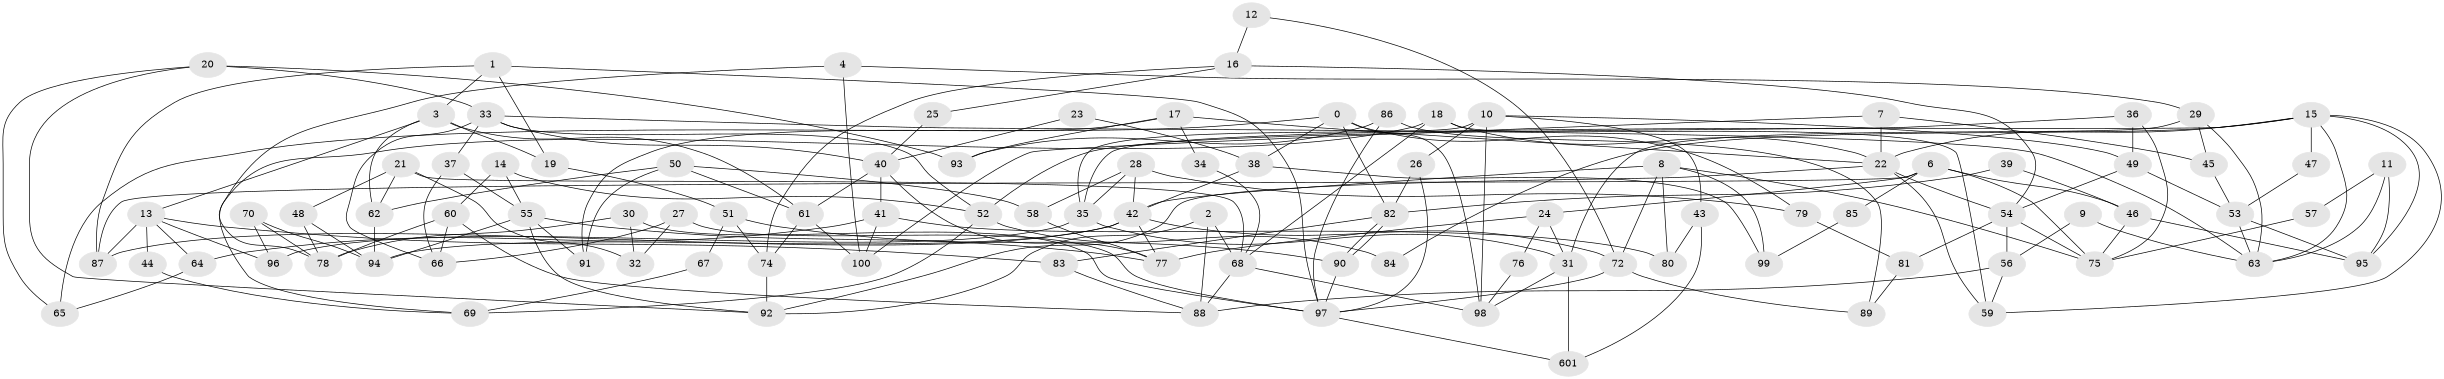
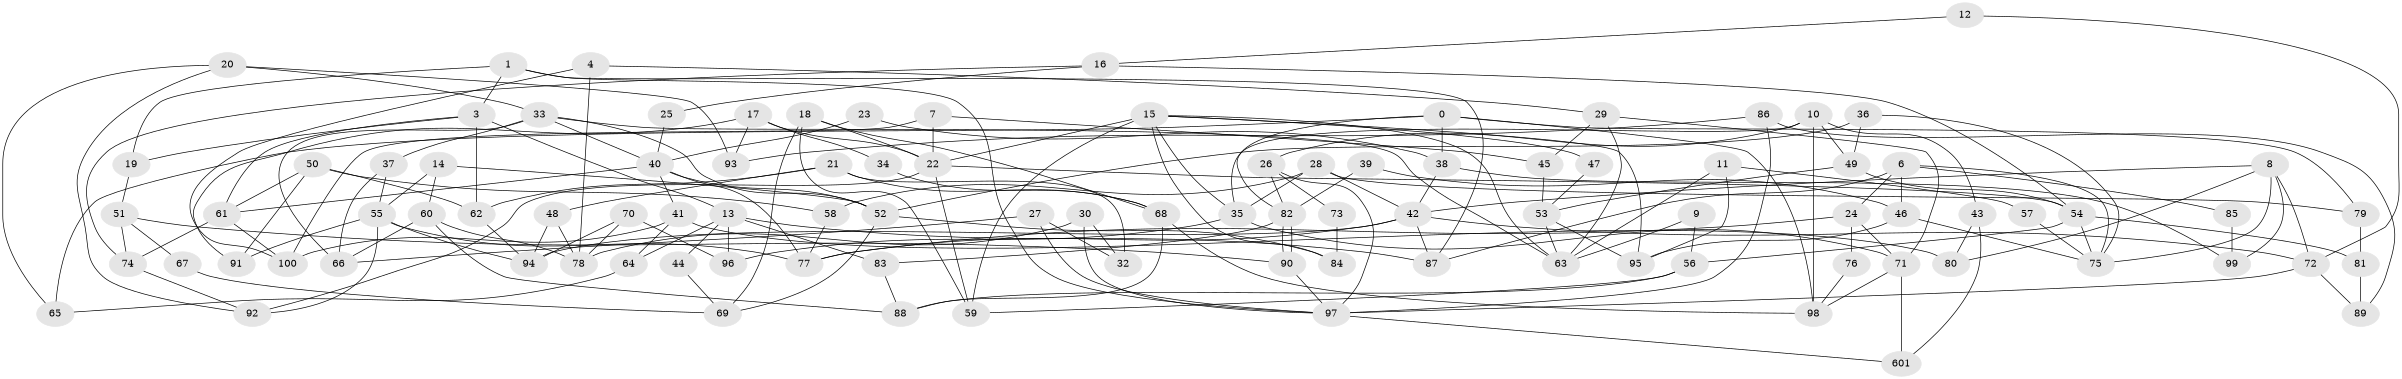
edge "40" -- "52": added
node "2": removed
node "73": added
node "31": label "31" -> "71"
